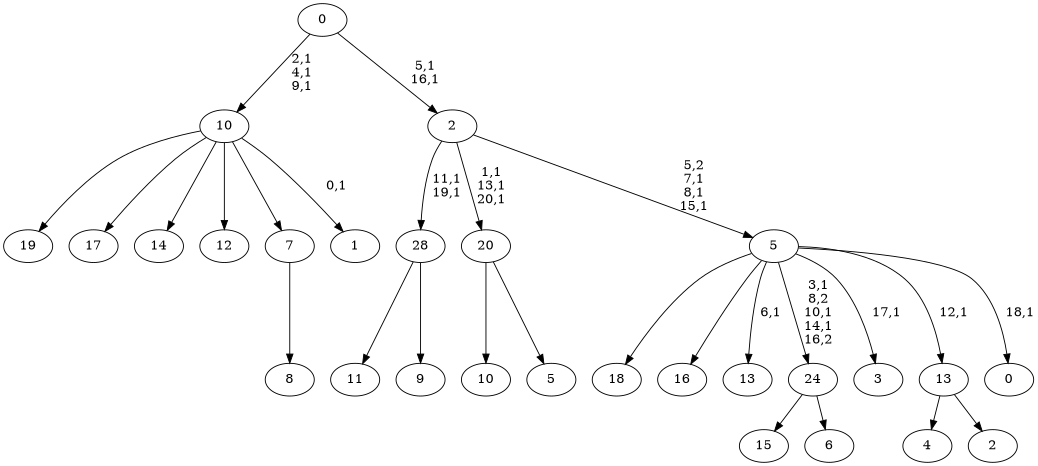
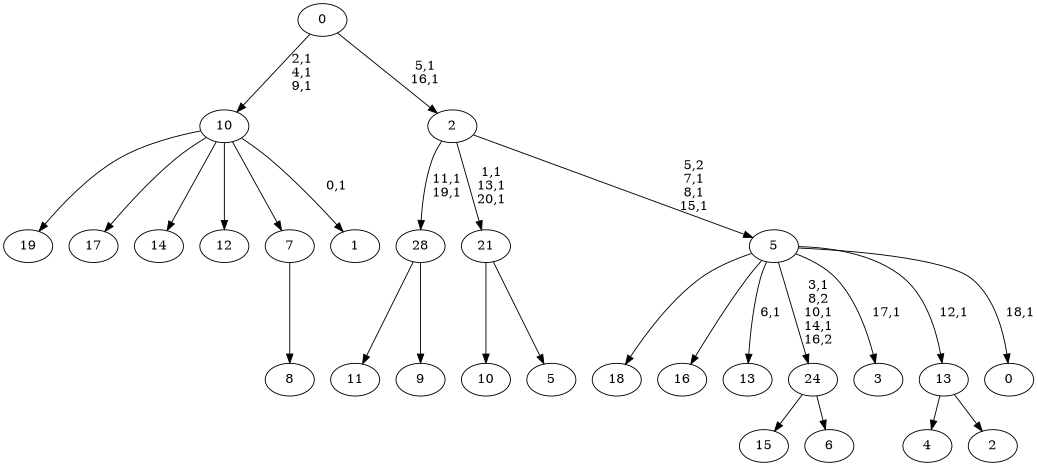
node "20": label "20" -> "21"
